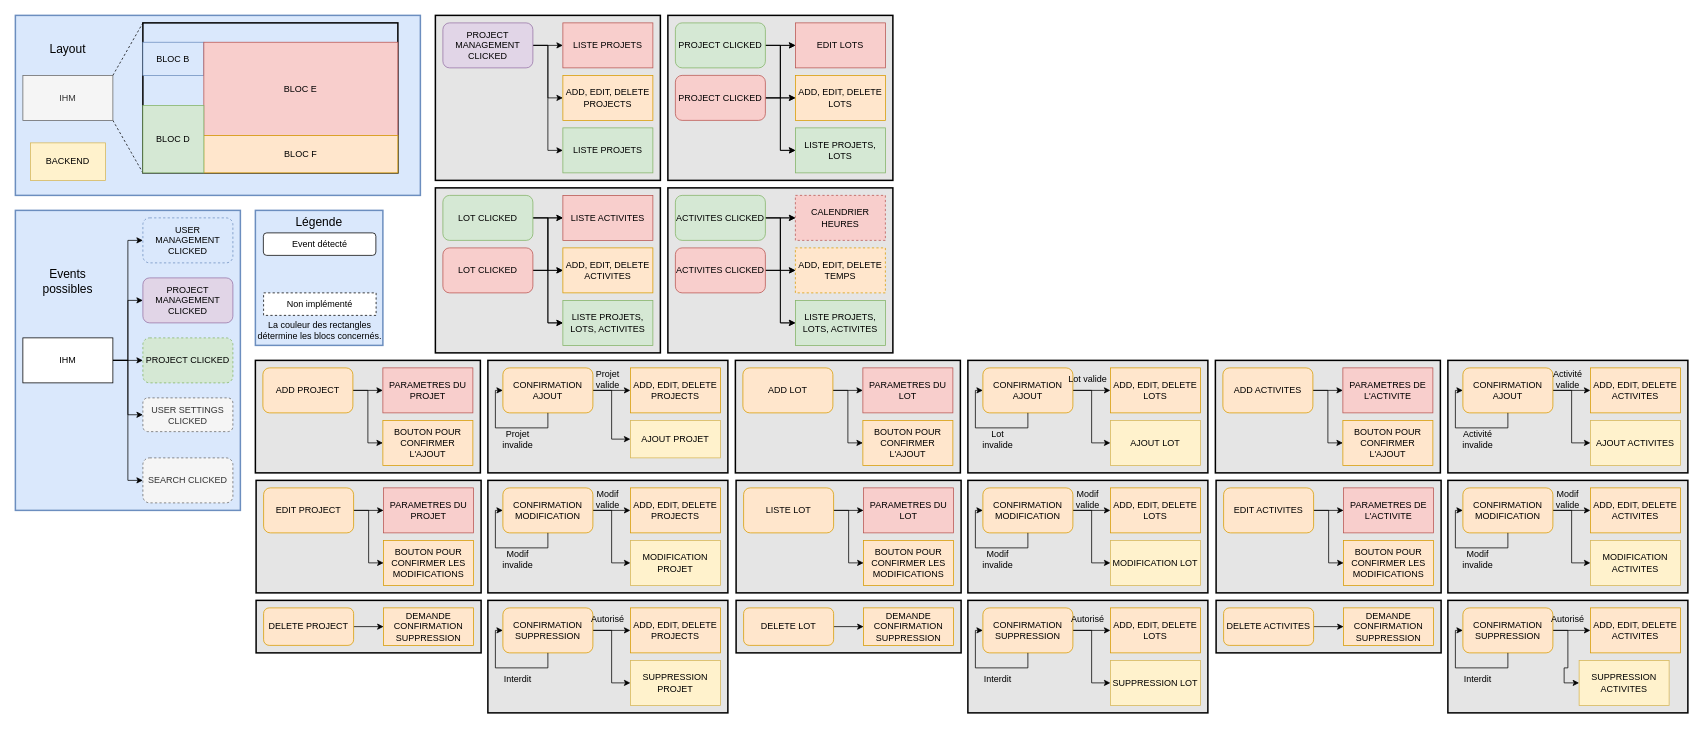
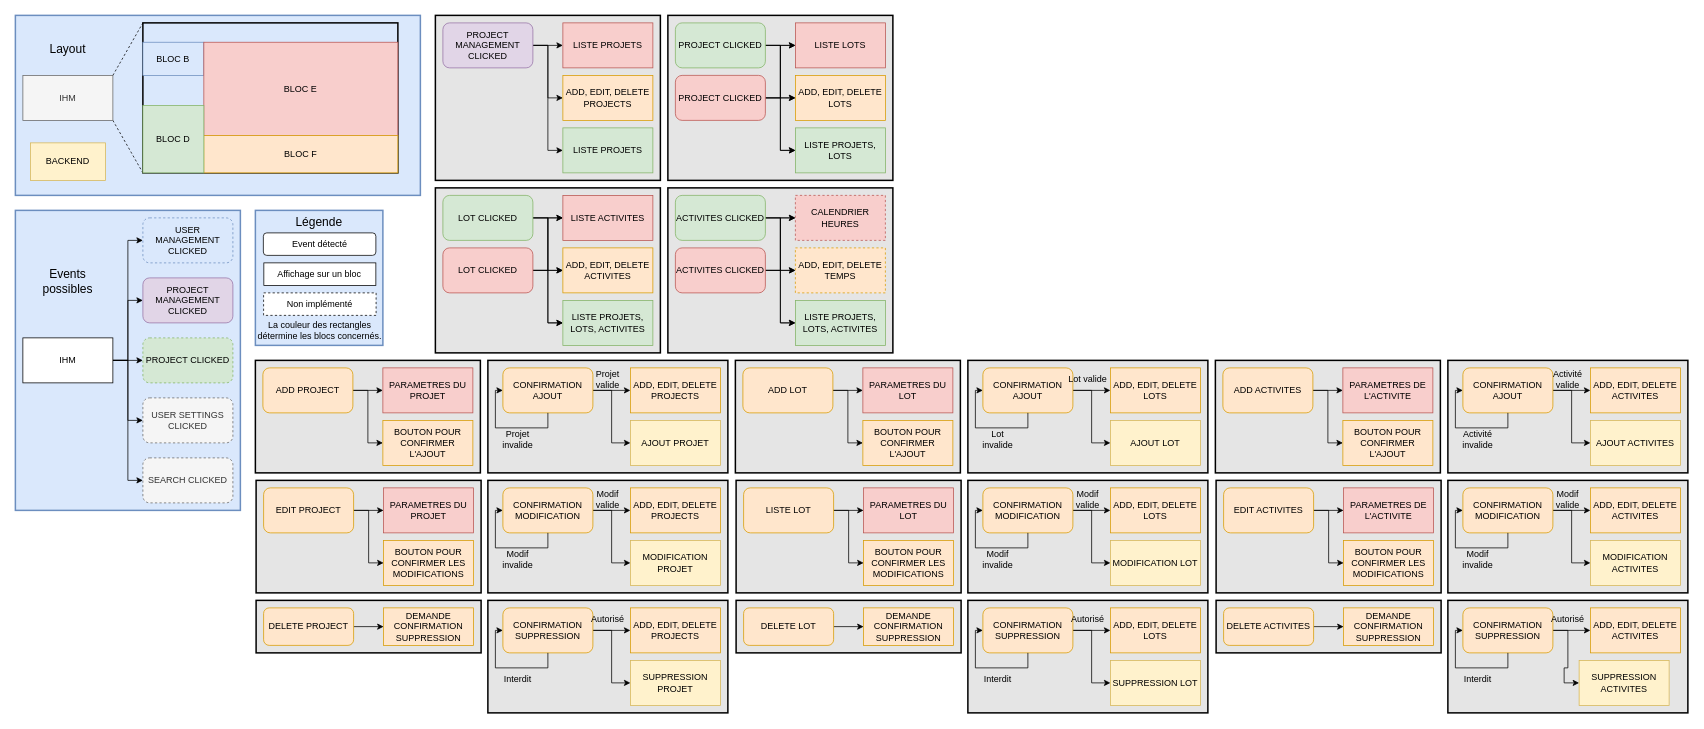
node "EDIT LOTS": label "EDIT LOTS" -> "LISTE LOTS"
node "Affichage sur un bloc": added
node "USER SETTINGS CLICKED": size 90x34 -> 90x45
node "AJOUT PROJET": size 90x38 -> 90x45
